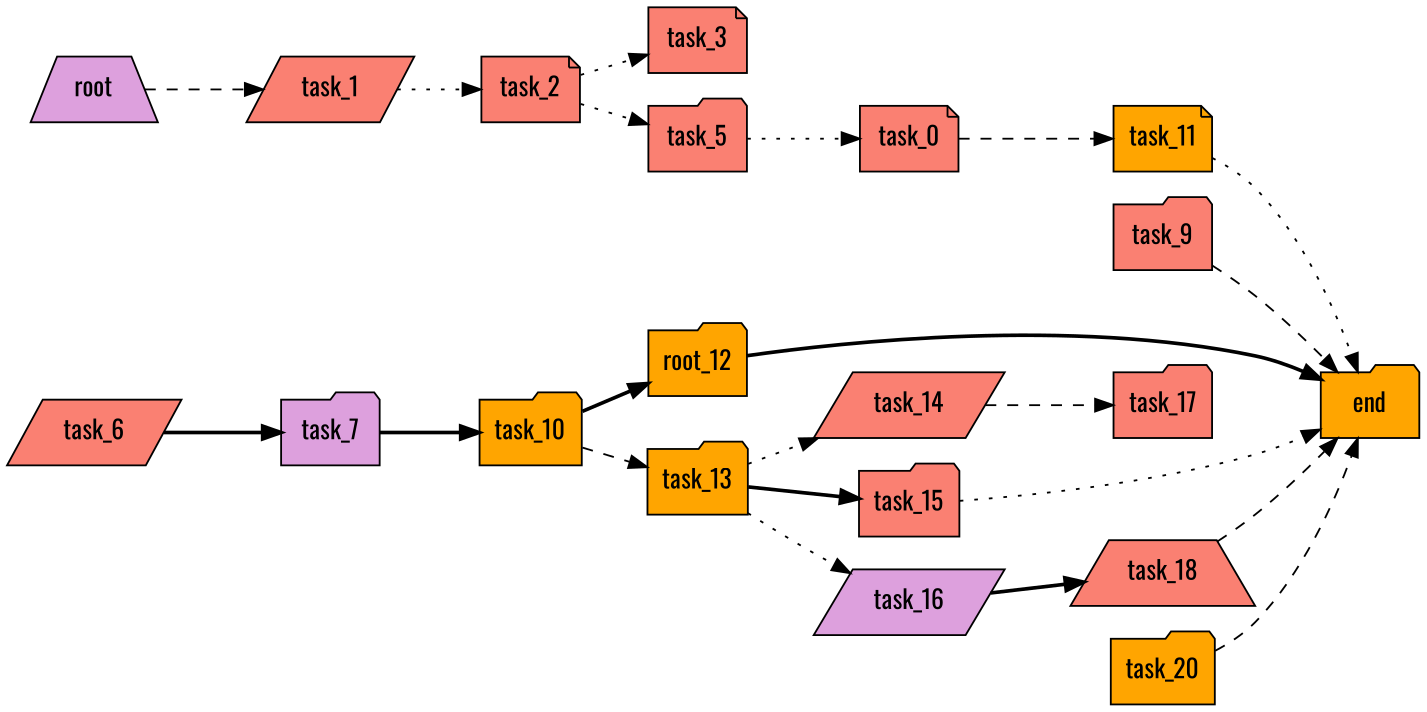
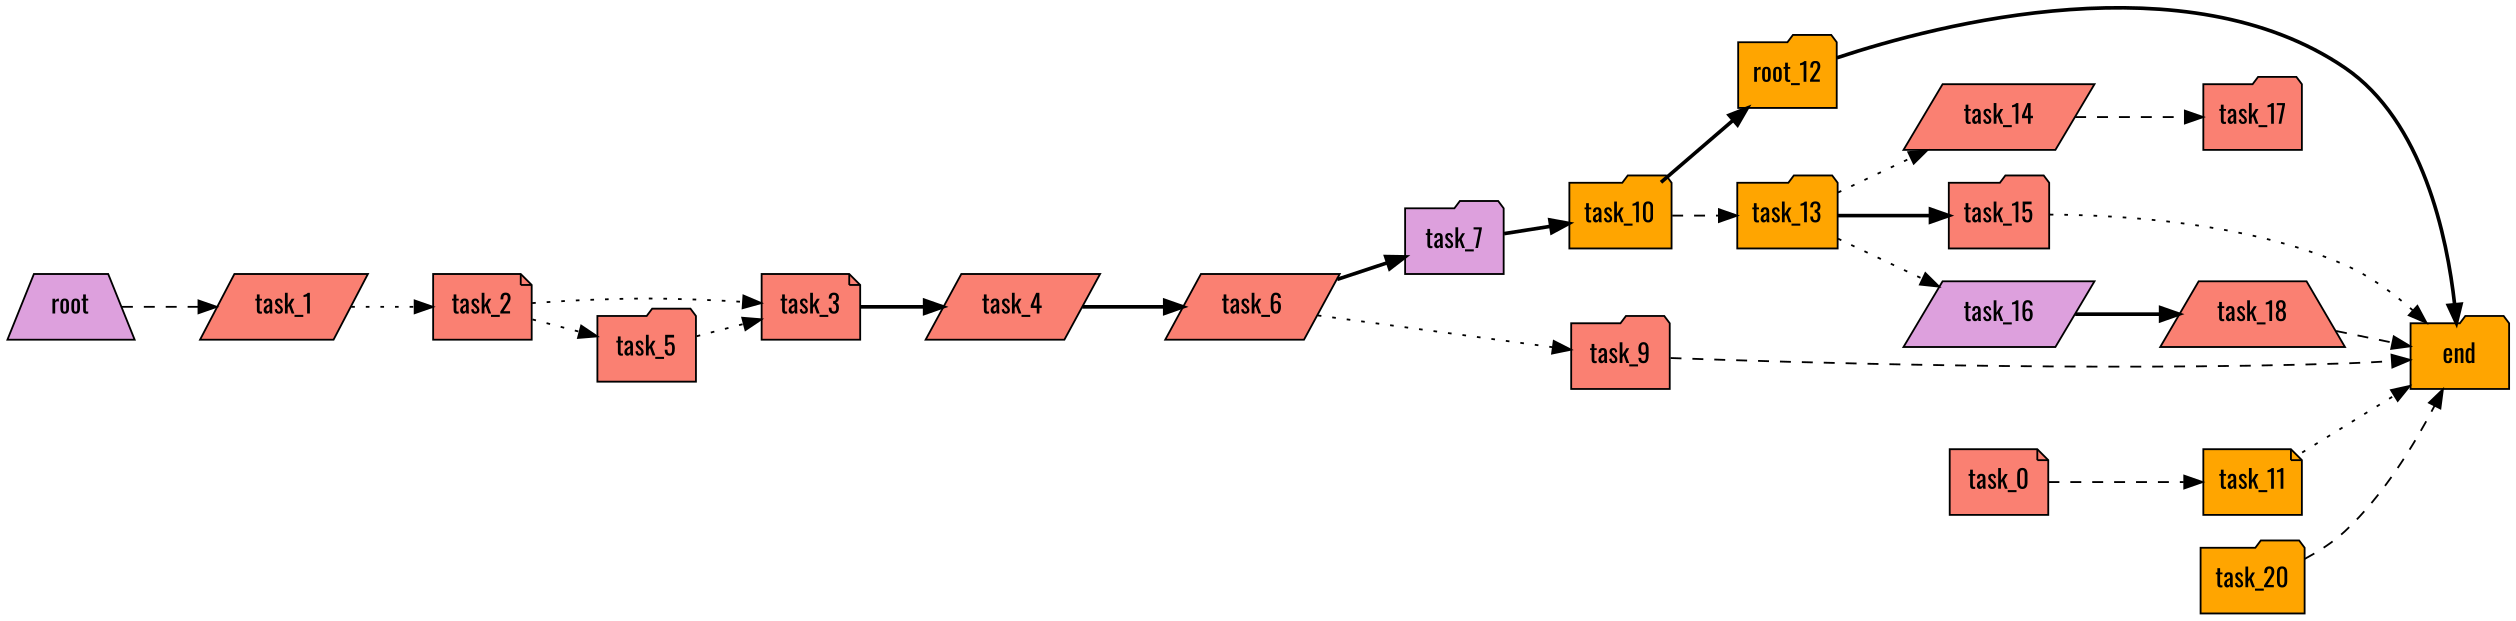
edge "task_5" -> "task_0": now "task_5" -> "task_3"
node "task_4": added
edge "task_6" -> "task_9": added
